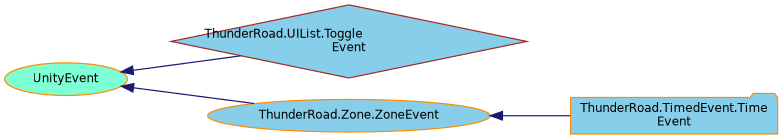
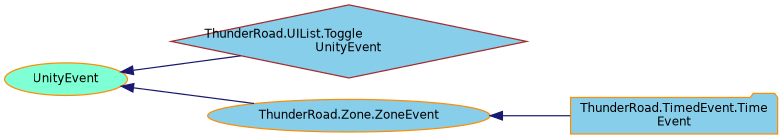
node "ThunderRoad.UIList.Toggle Event": label "ThunderRoad.UIList.Toggle Event" -> "ThunderRoad.UIList.Toggle UnityEvent"
